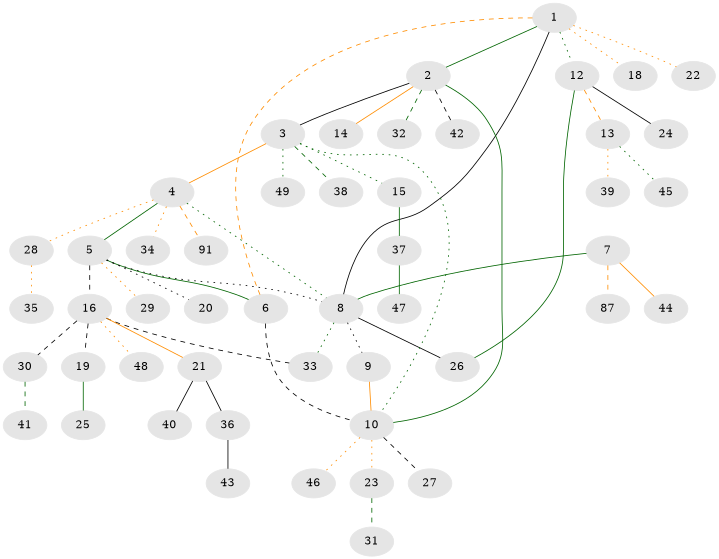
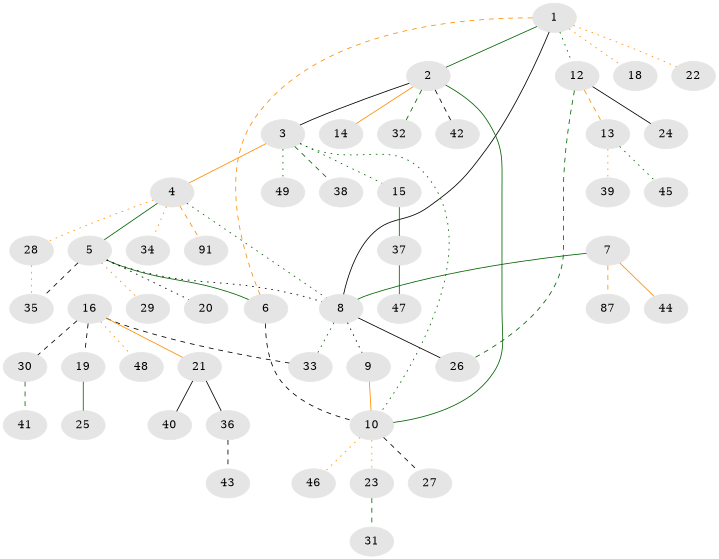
edge "12" -- "26": style solid -> dashed
edge "5" -- "16": now "5" -- "35"
edge "36" -- "43": style solid -> dashed
